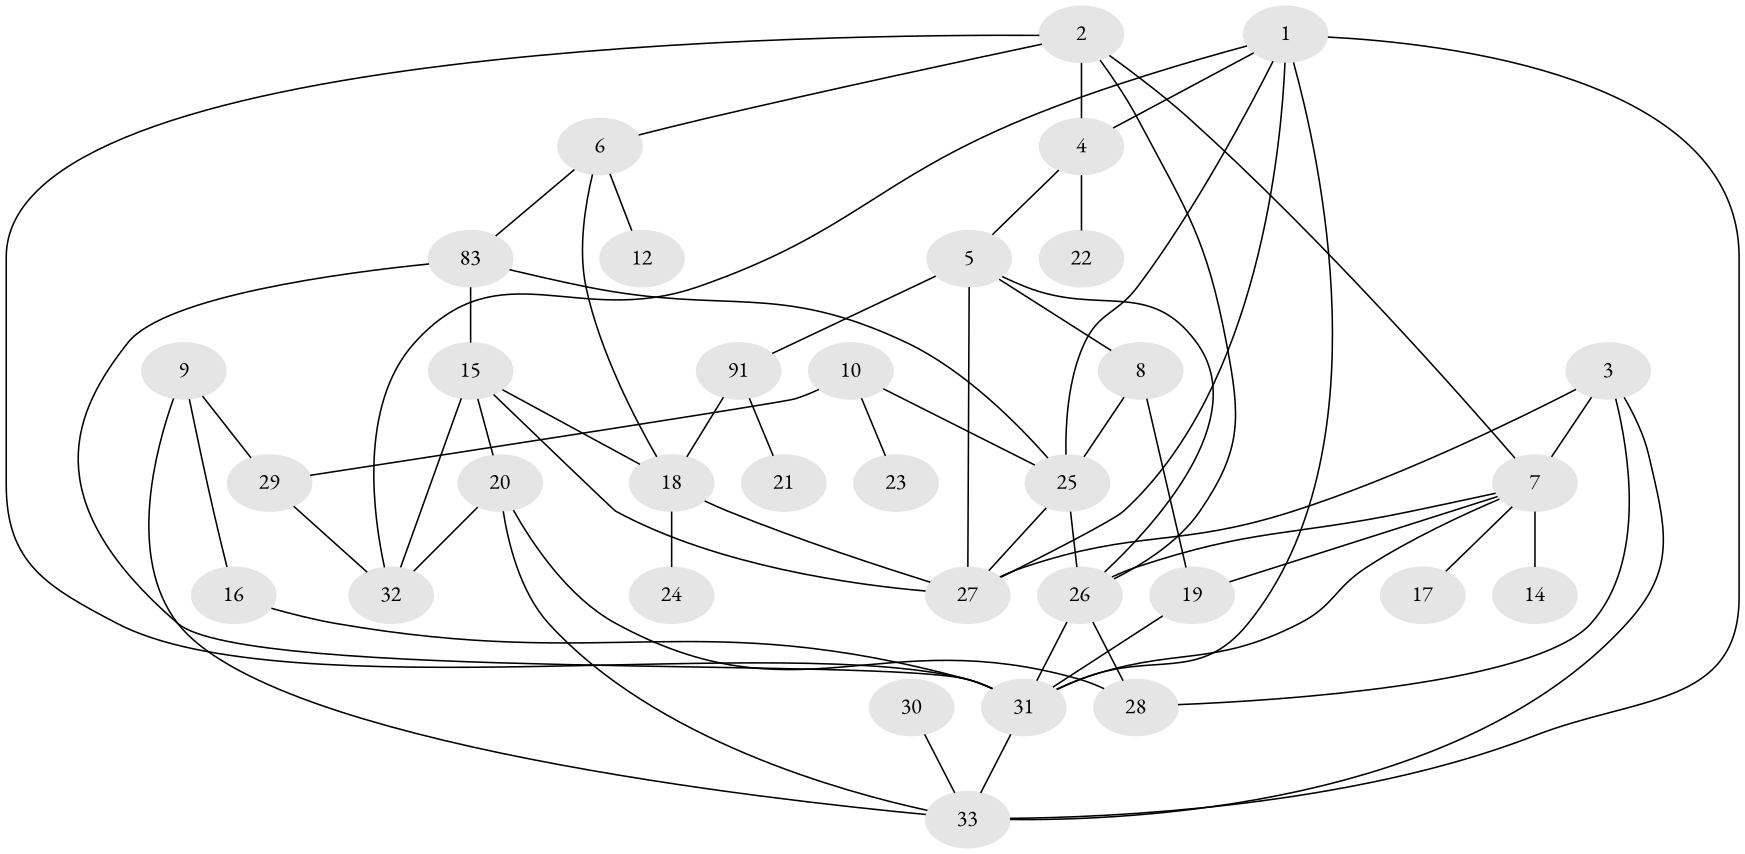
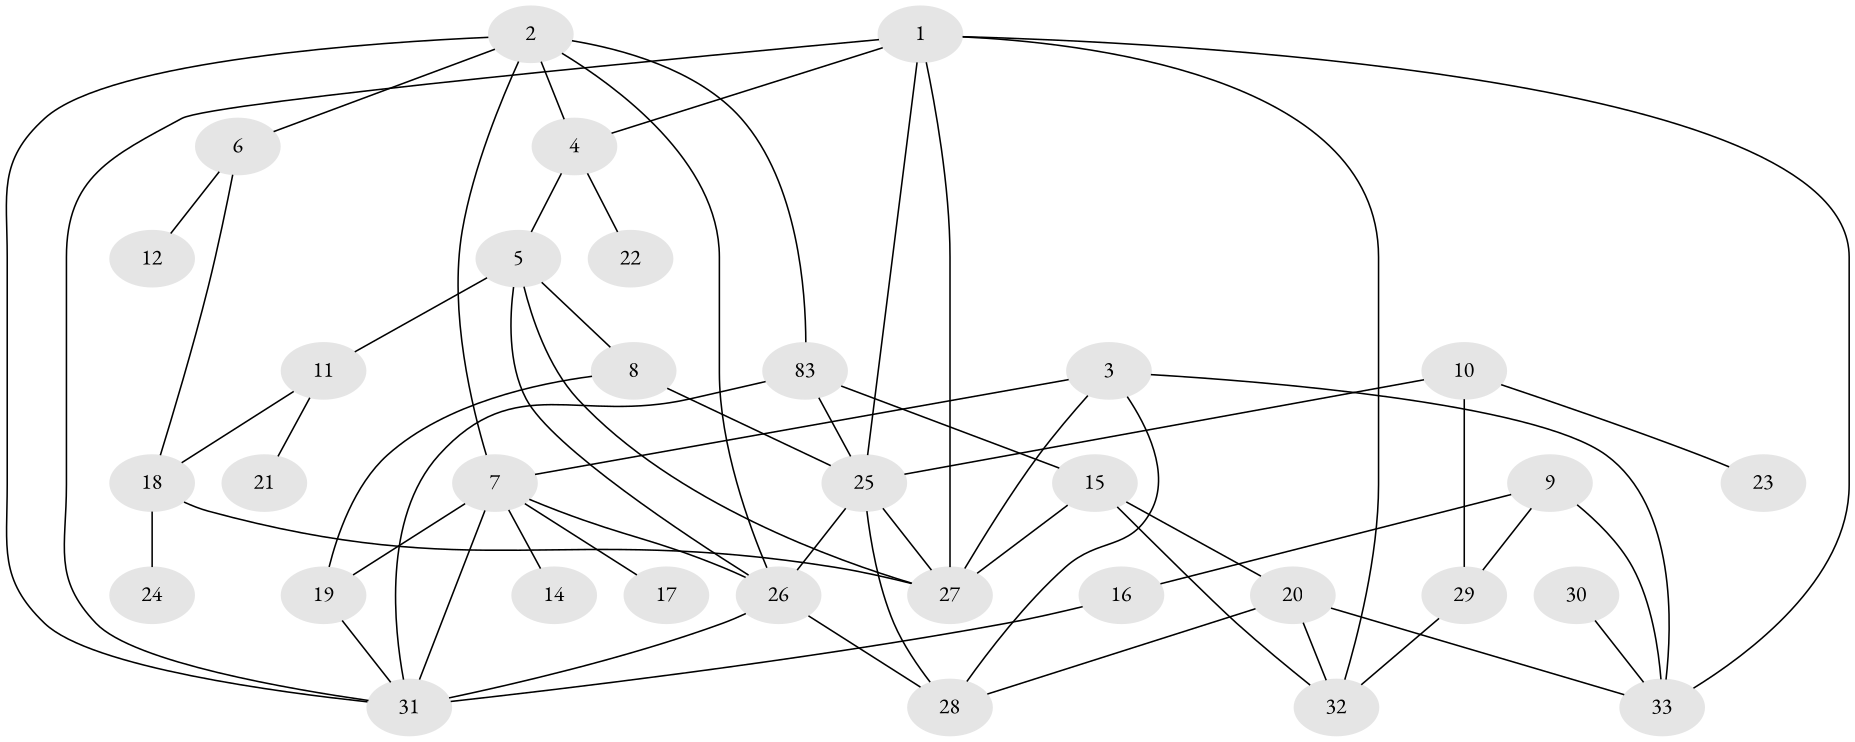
edge "6" -- "83": now "2" -- "83"
node "91": label "91" -> "11"
edge "15" -- "18": removed
edge "25" -- "28": added
edge "31" -- "33": removed
